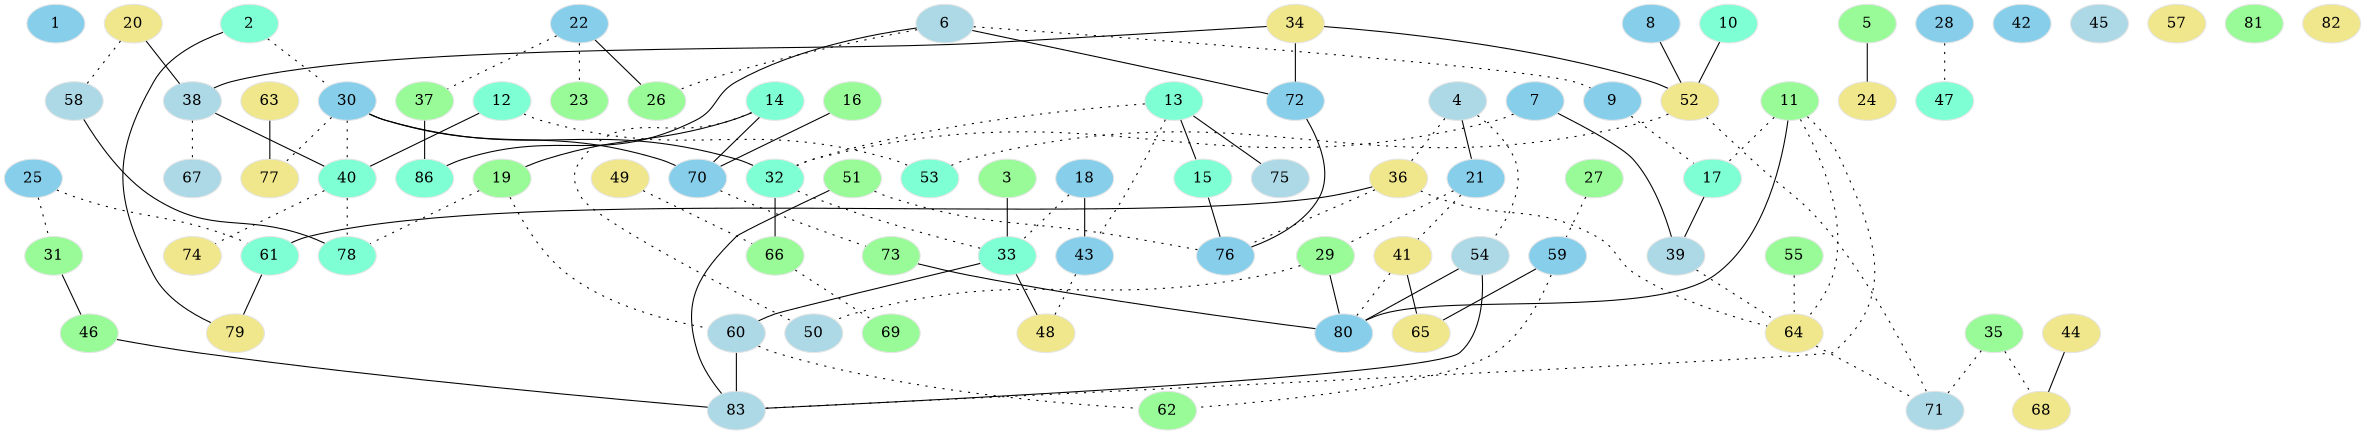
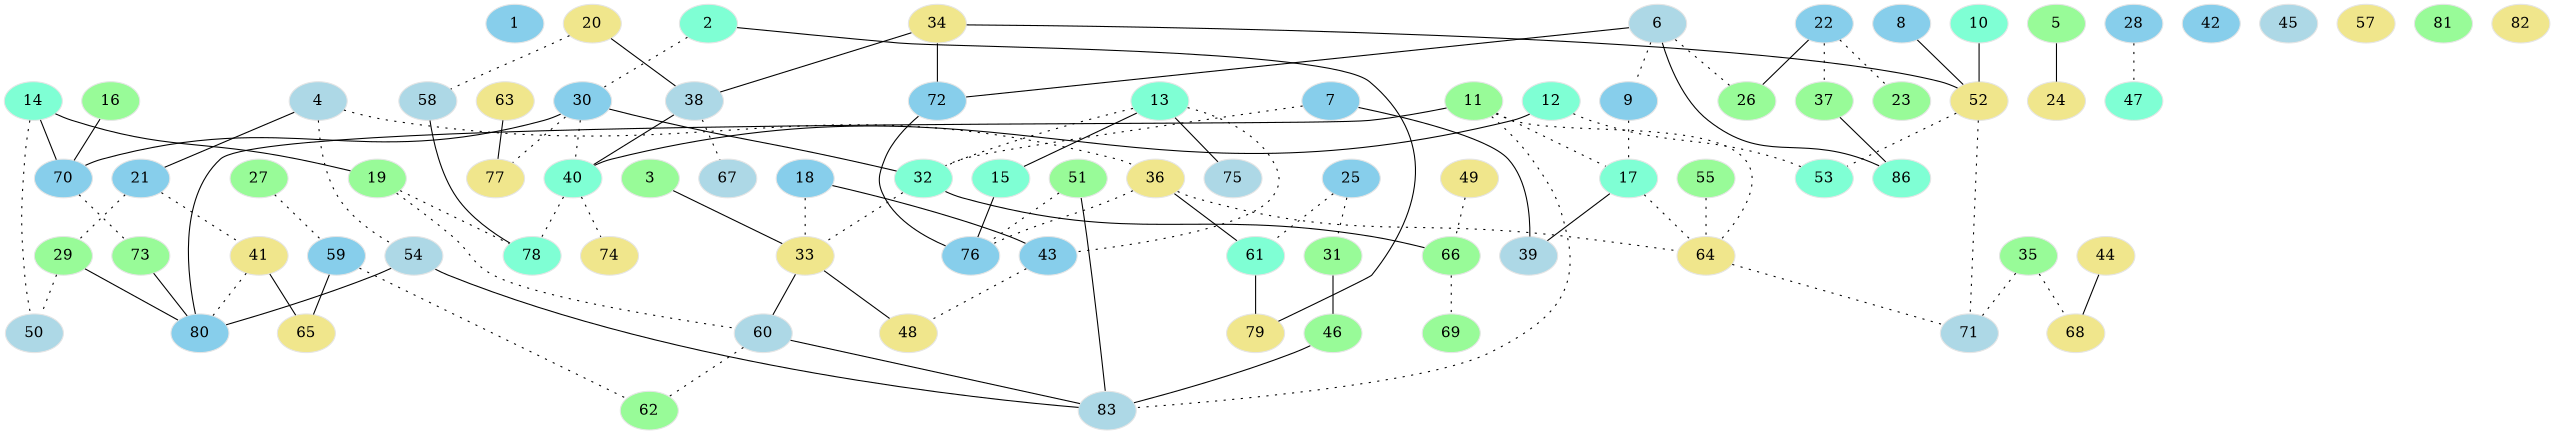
node "33": fillcolor aquamarine -> khaki
edge "39" -- "64": now "17" -- "64"
